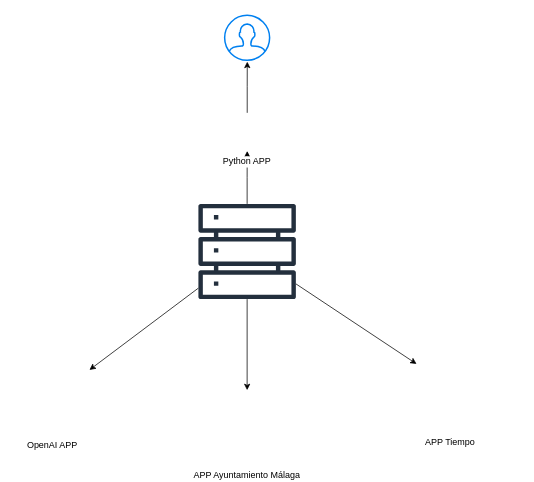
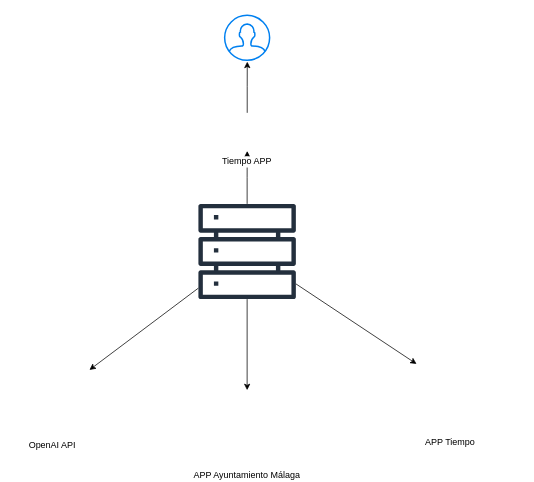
node "Python APP": label "Python APP" -> "Tiempo APP"
node "OpenAI APP": label "OpenAI APP" -> "OpenAI API"
